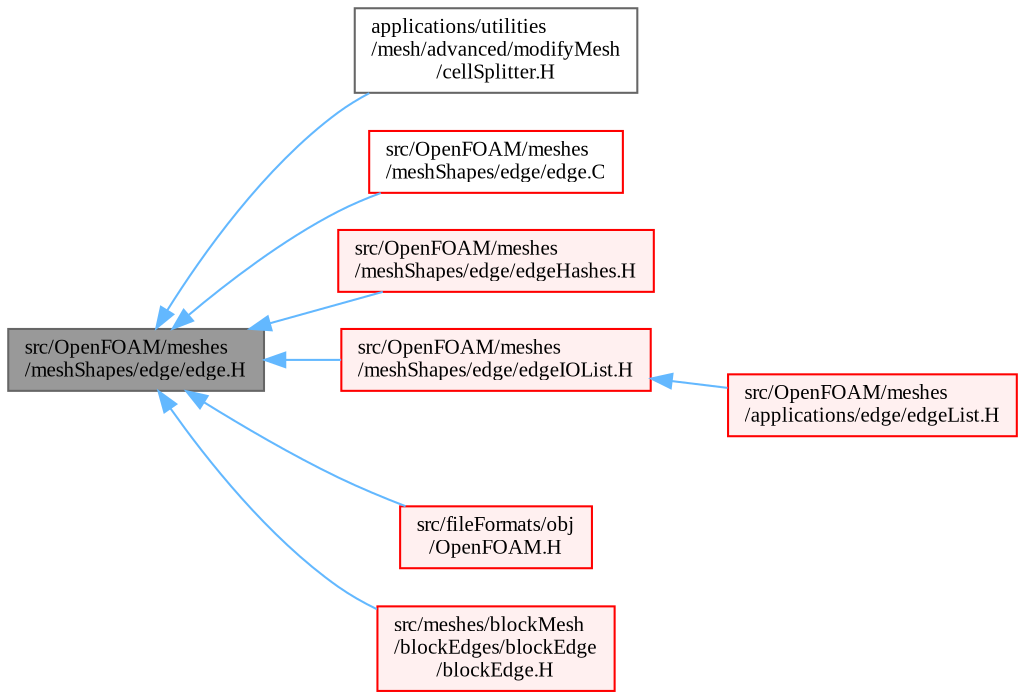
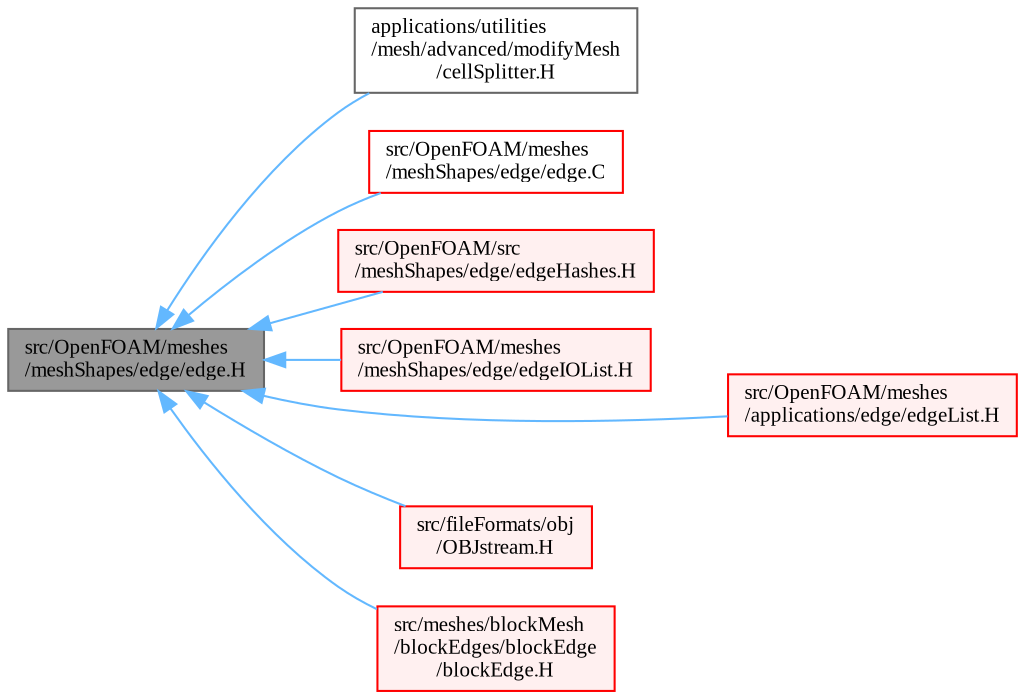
node "src/OpenFOAM/meshes /meshShapes/edge/edgeHashes.H": label "src/OpenFOAM/meshes /meshShapes/edge/edgeHashes.H" -> "src/OpenFOAM/src /meshShapes/edge/edgeHashes.H"
edge "src/OpenFOAM/meshes /applications/edge/edgeList.H" -> "src/OpenFOAM/meshes /meshShapes/edge/edgeIOList.H": now "src/OpenFOAM/meshes /applications/edge/edgeList.H" -> "src/OpenFOAM/meshes /meshShapes/edge/edge.H"
node "src/fileFormats/obj /OpenFOAM.H": label "src/fileFormats/obj /OpenFOAM.H" -> "src/fileFormats/obj /OBJstream.H"
